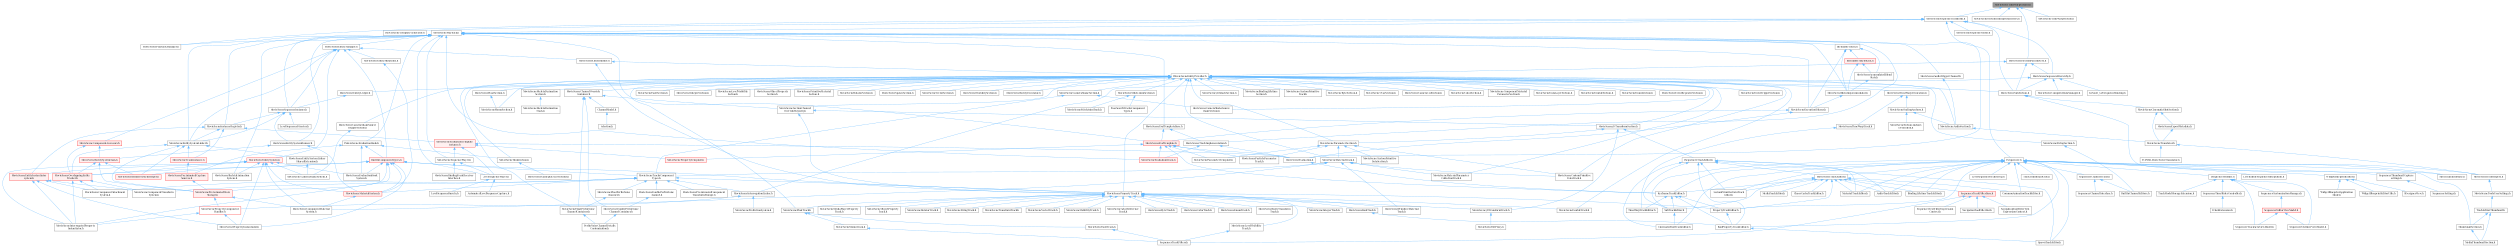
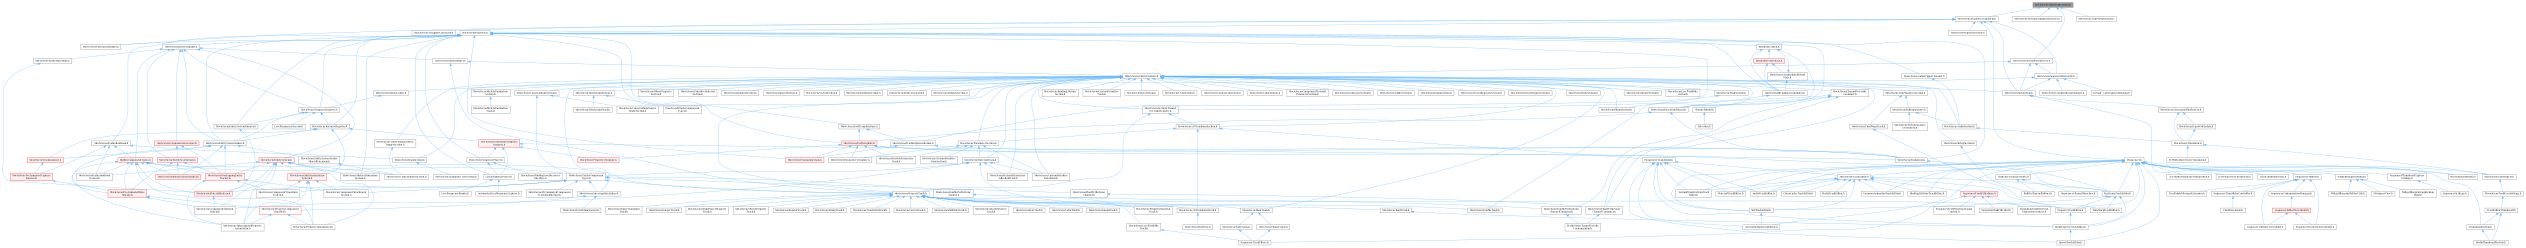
edge "MovieSceneAccumulatedBlend State.h" -> "BlendableToken.h": reversed
edge "MovieSceneEntitySystemTask.h" -> "MovieSceneEntitySystemRunner.h": now "MovieSceneEntitySystemTask.h" -> "MovieSceneEntityManager.h"
